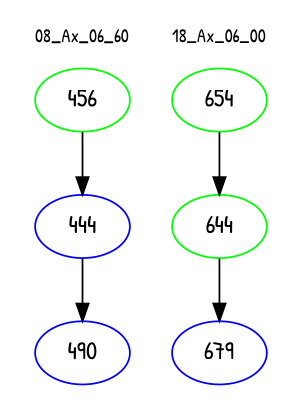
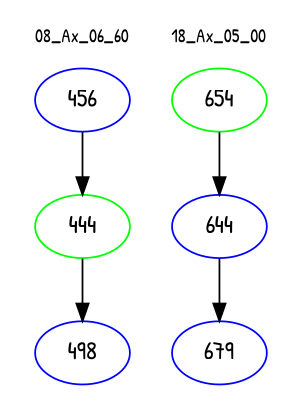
cluster "18_Ax_06_00": label "18_Ax_06_00" -> "18_Ax_05_00"
node "456": color green -> blue
node "444": color blue -> green
node "644": color green -> blue
node "490": label "490" -> "498"
